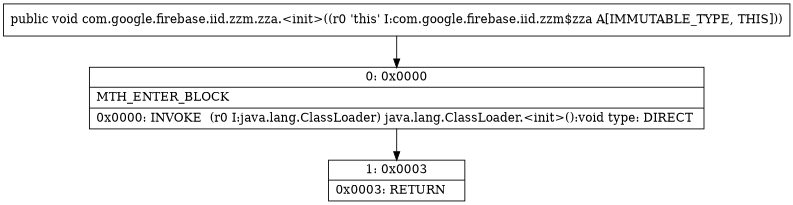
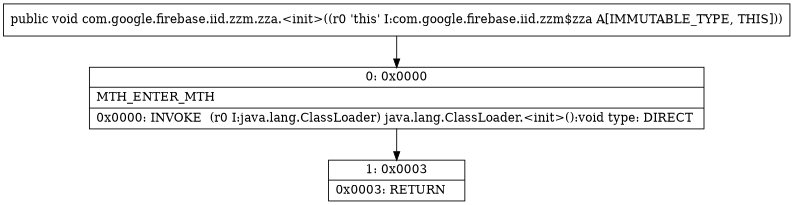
node "0: 0x0000": text "MTH_ENTER_BLOCK" -> "MTH_ENTER_MTH"
